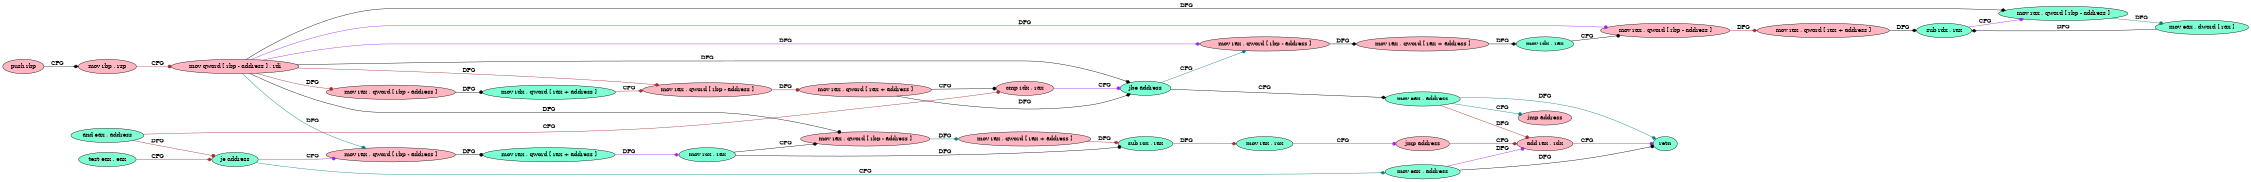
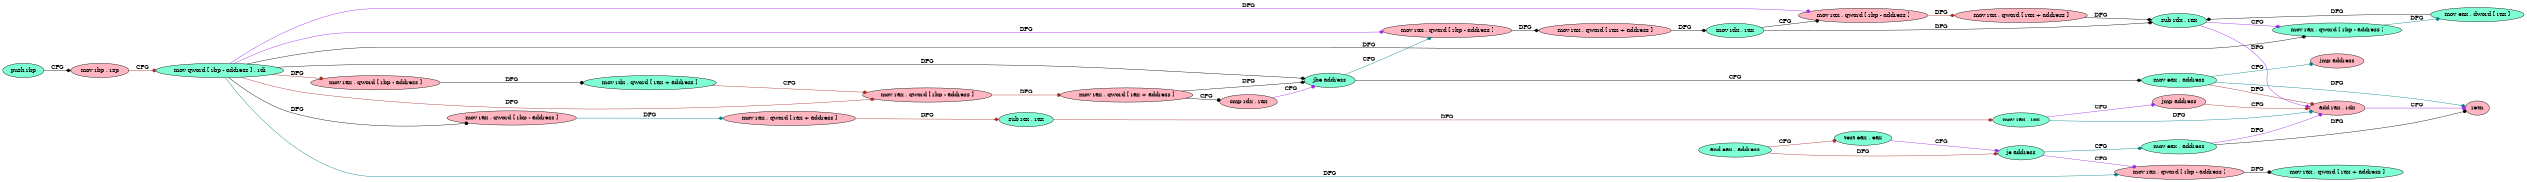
edge "mov rdx , rax" -> "sub rdx , rax": added, label "DFG"
edge "sub rdx , rax" -> "add rax , rdx": added, label "DFG"
node "push rbp": fillcolor lightpink -> aquamarine
node "mov qword [ rbp - address ] , rdi": fillcolor lightpink -> aquamarine
edge "mov rax , rcx" -> "add rax , rdx": added, label "DFG"
edge "and eax , address" -> "cmp rdx , rax": now "and eax , address" -> "test eax , eax"
node "retn": fillcolor aquamarine -> lightpink
edge "and eax , address" -> "je address": arrowhead dot -> diamond
node "mov rcx , rax": removed
edge "test eax , eax" -> "je address": color brown -> purple
